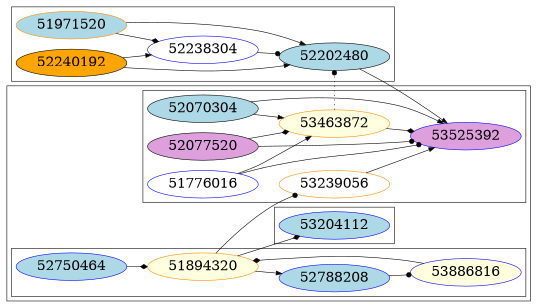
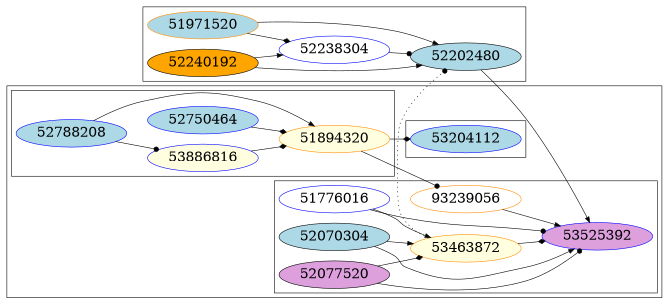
node "53239056": label "53239056" -> "93239056"
edge "51894320" -> "52788208": reversed
